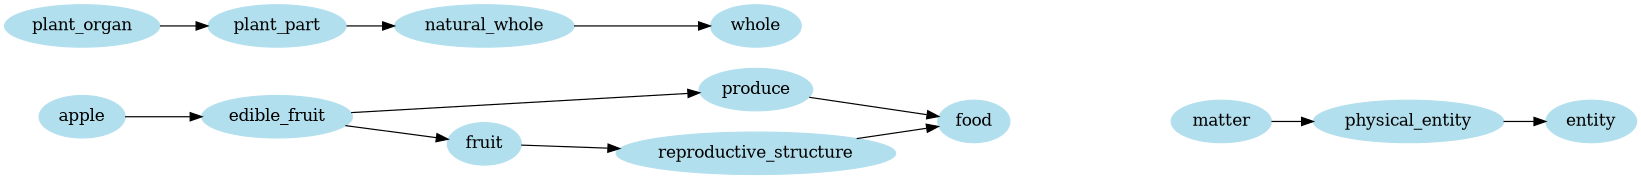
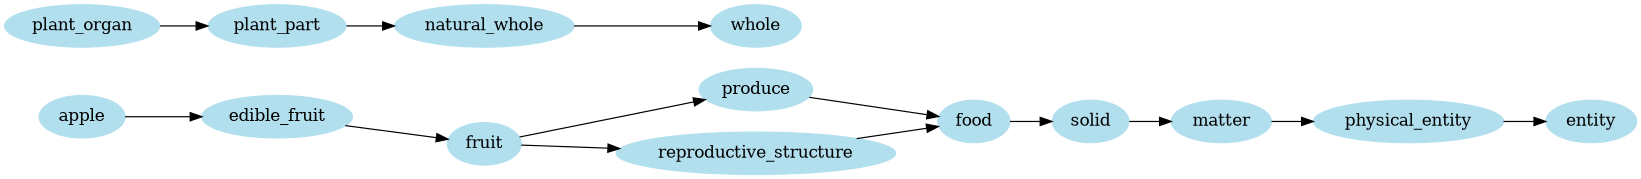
edge "edible_fruit" -> "produce": now "fruit" -> "produce"
node "solid": added
